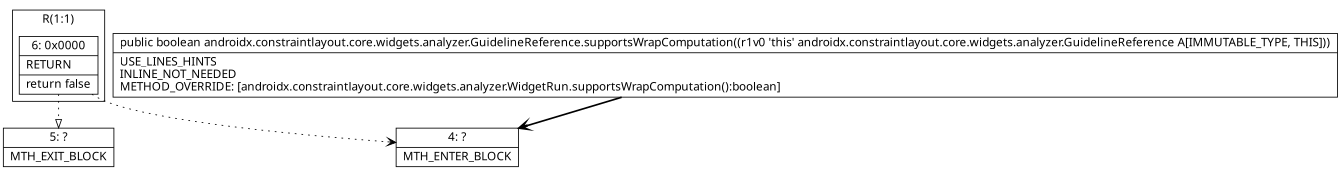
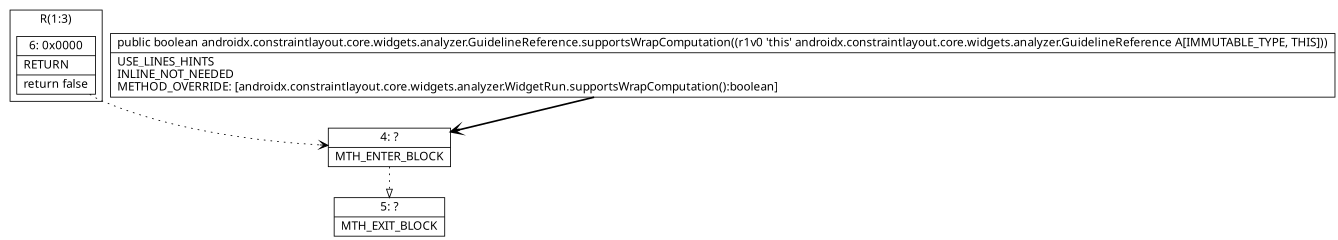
cluster "R(1:1)": label "R(1:1)" -> "R(1:3)"
edge "6: 0x0000" -> "5: ?": now "4: ?" -> "5: ?"
